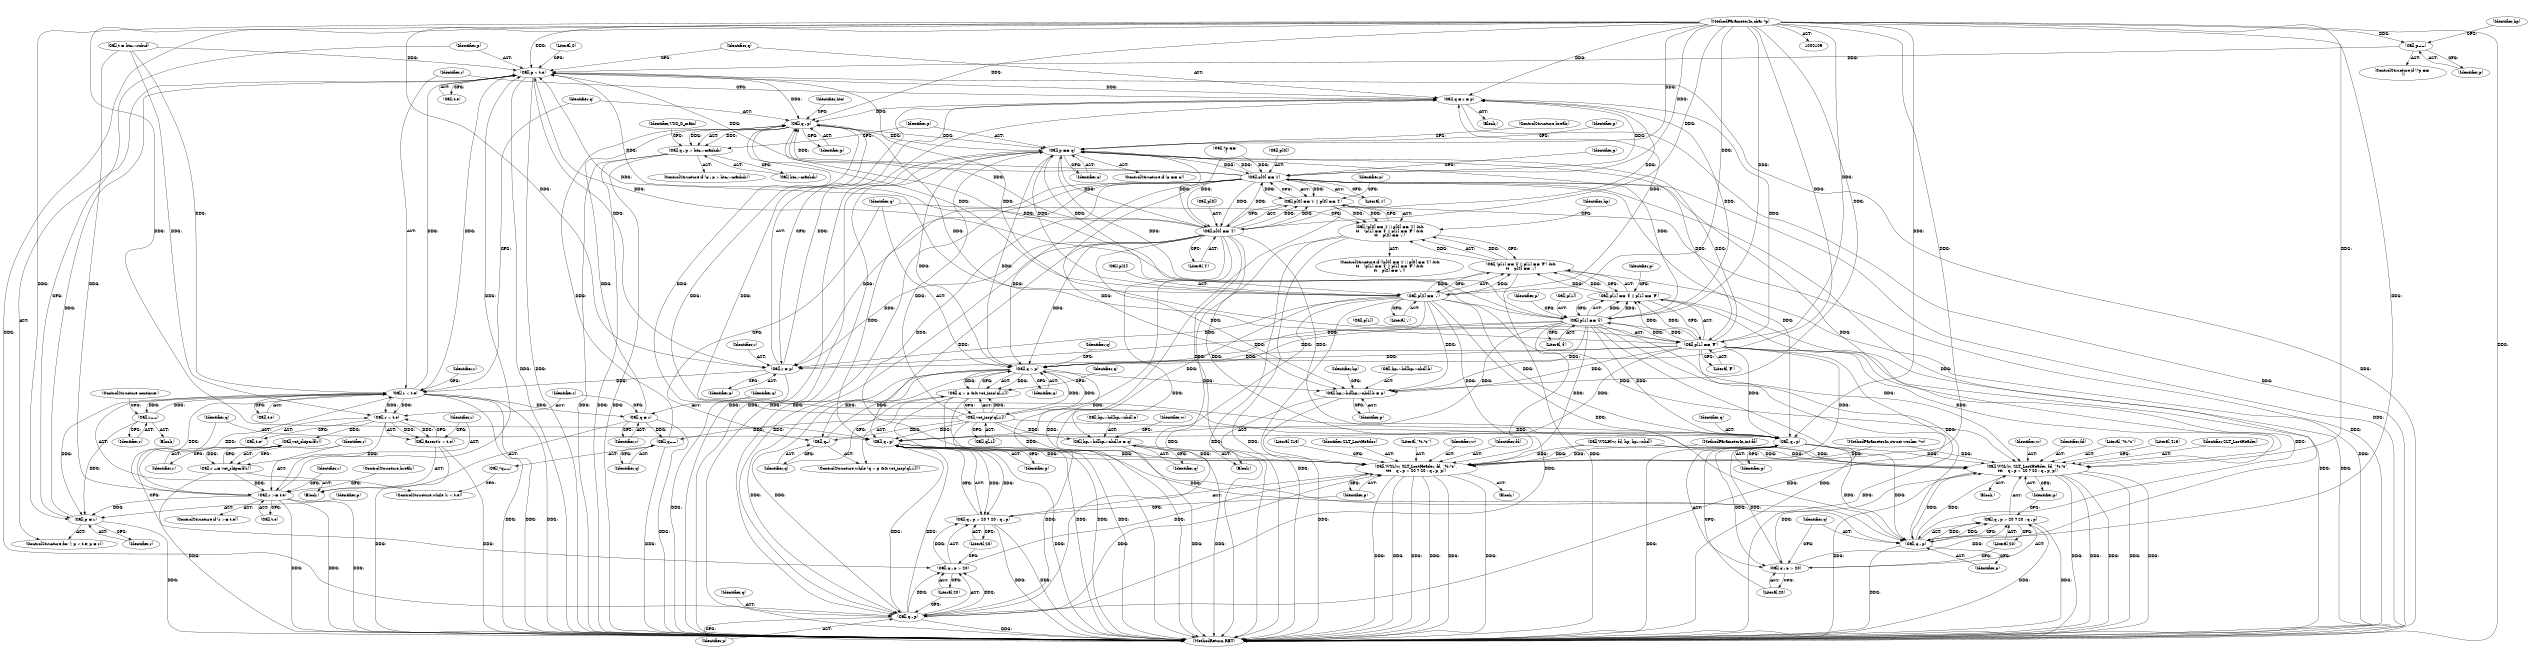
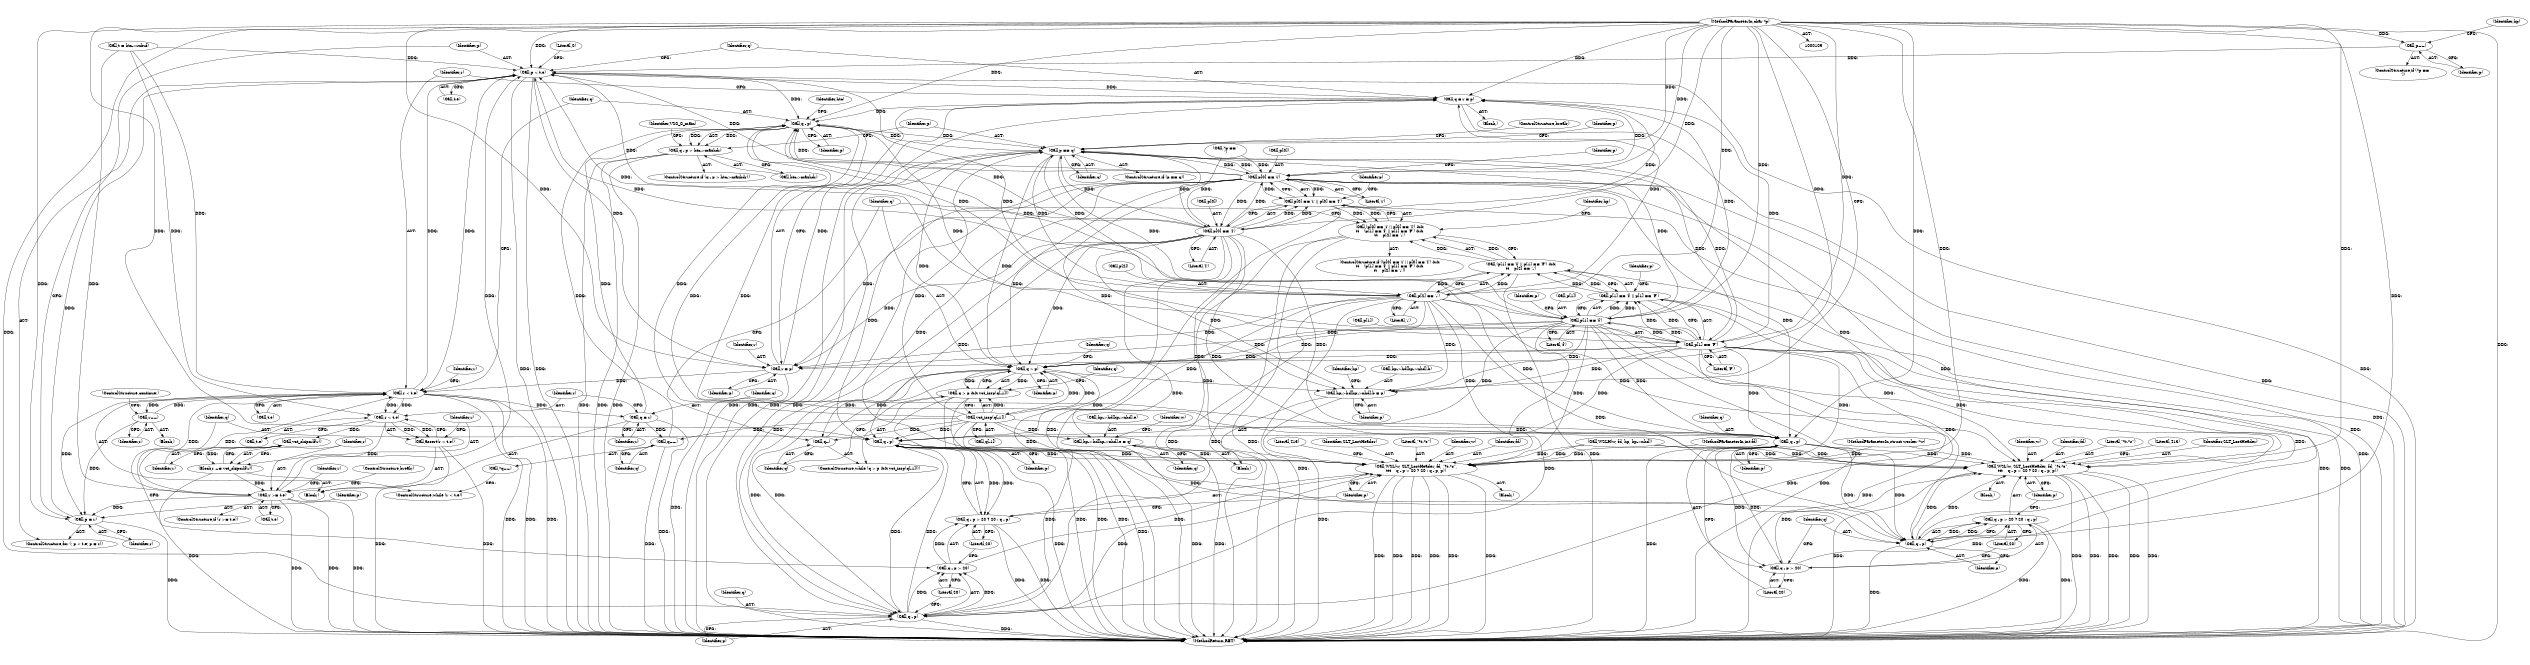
edge "(MethodParameterIn,char *p)" -> "(Call,hp->hd[hp->nhd].b = p)": label "DDG: " -> "CFG: "
node "(Call,r += vct_skipcrlf(r))": label "(Call,r += vct_skipcrlf(r))" -> "(Block,r += vct_skipcrlf(r))"
edge "(Call,vct_issp(q[-1]))" -> "(MethodReturn,RET)": added, label "DDG:"
